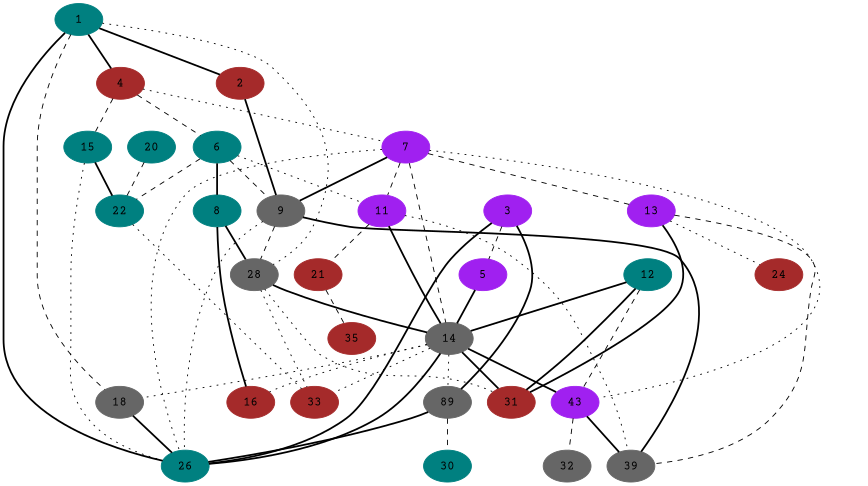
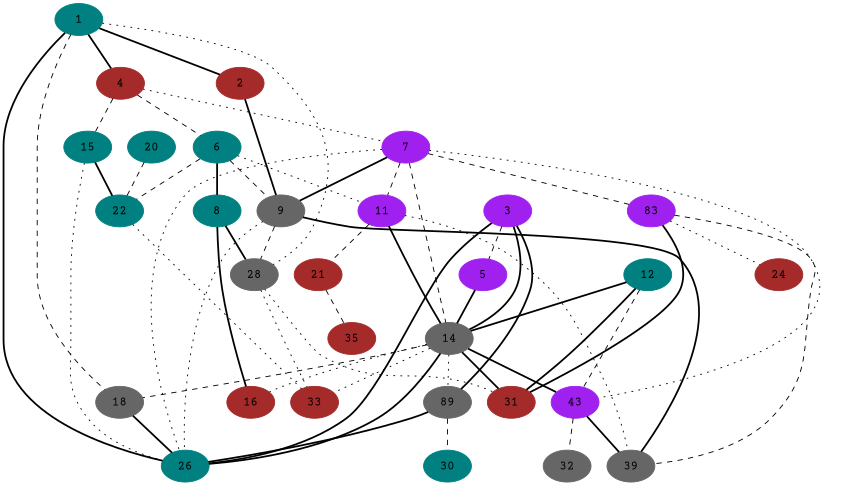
node "13": label "13" -> "83"
edge "28" -- "14": now "3" -- "14"
edge "14" -- "18": style dotted -> dashed
